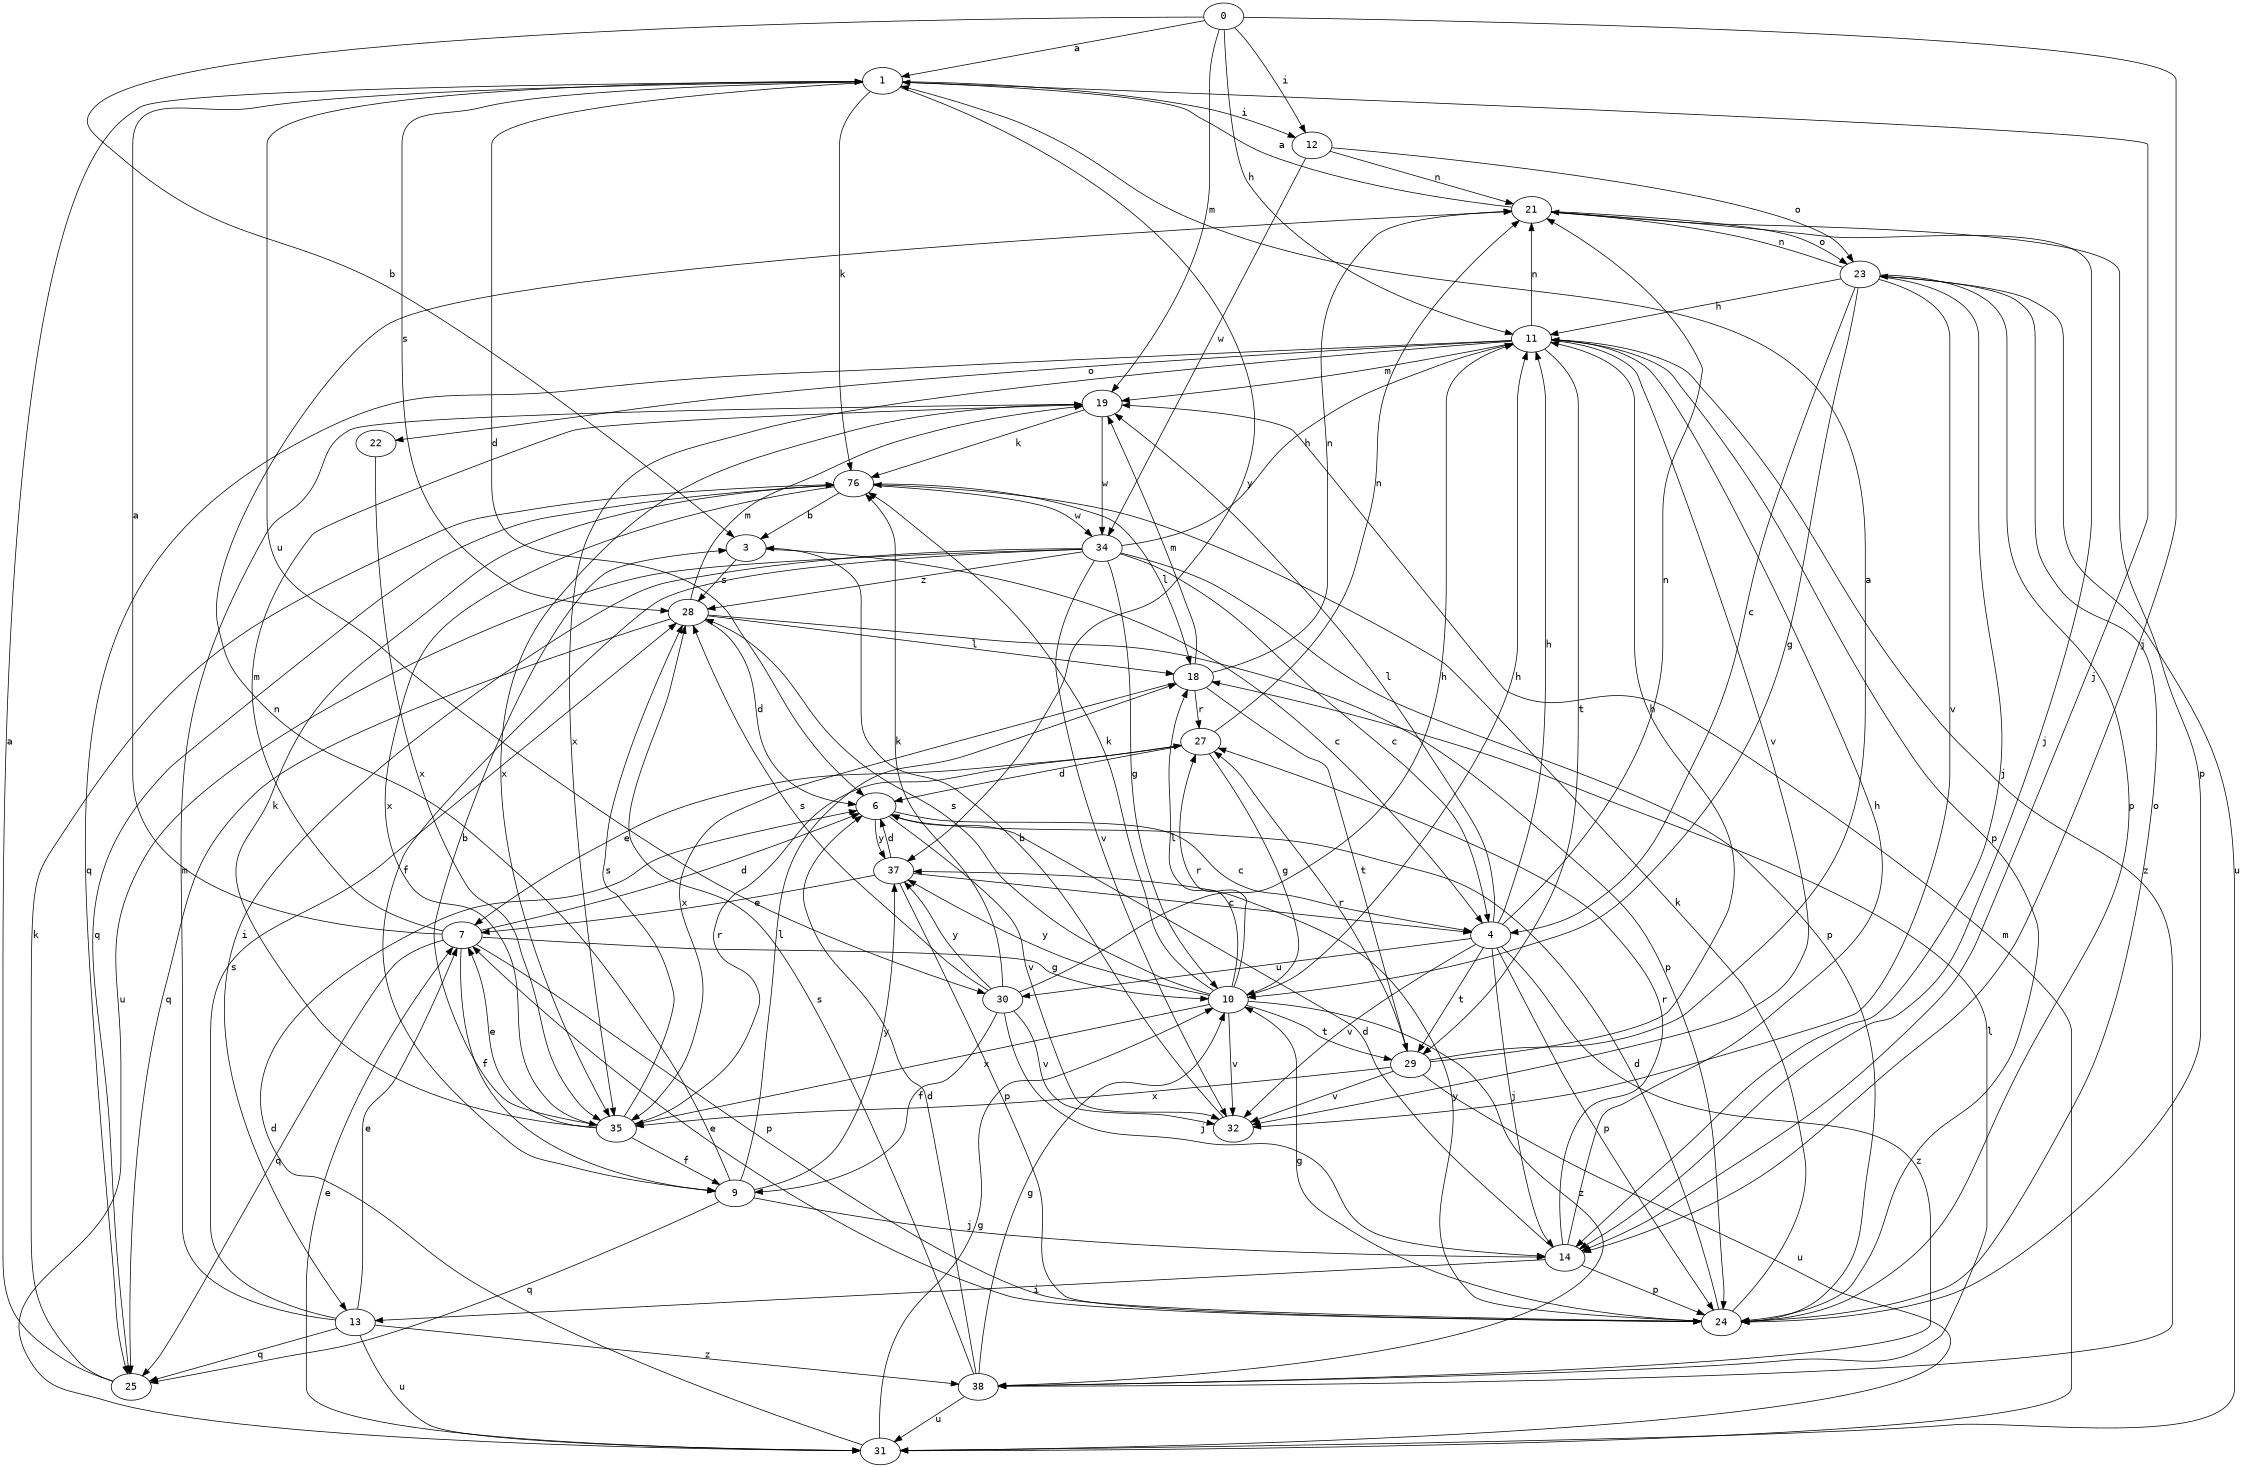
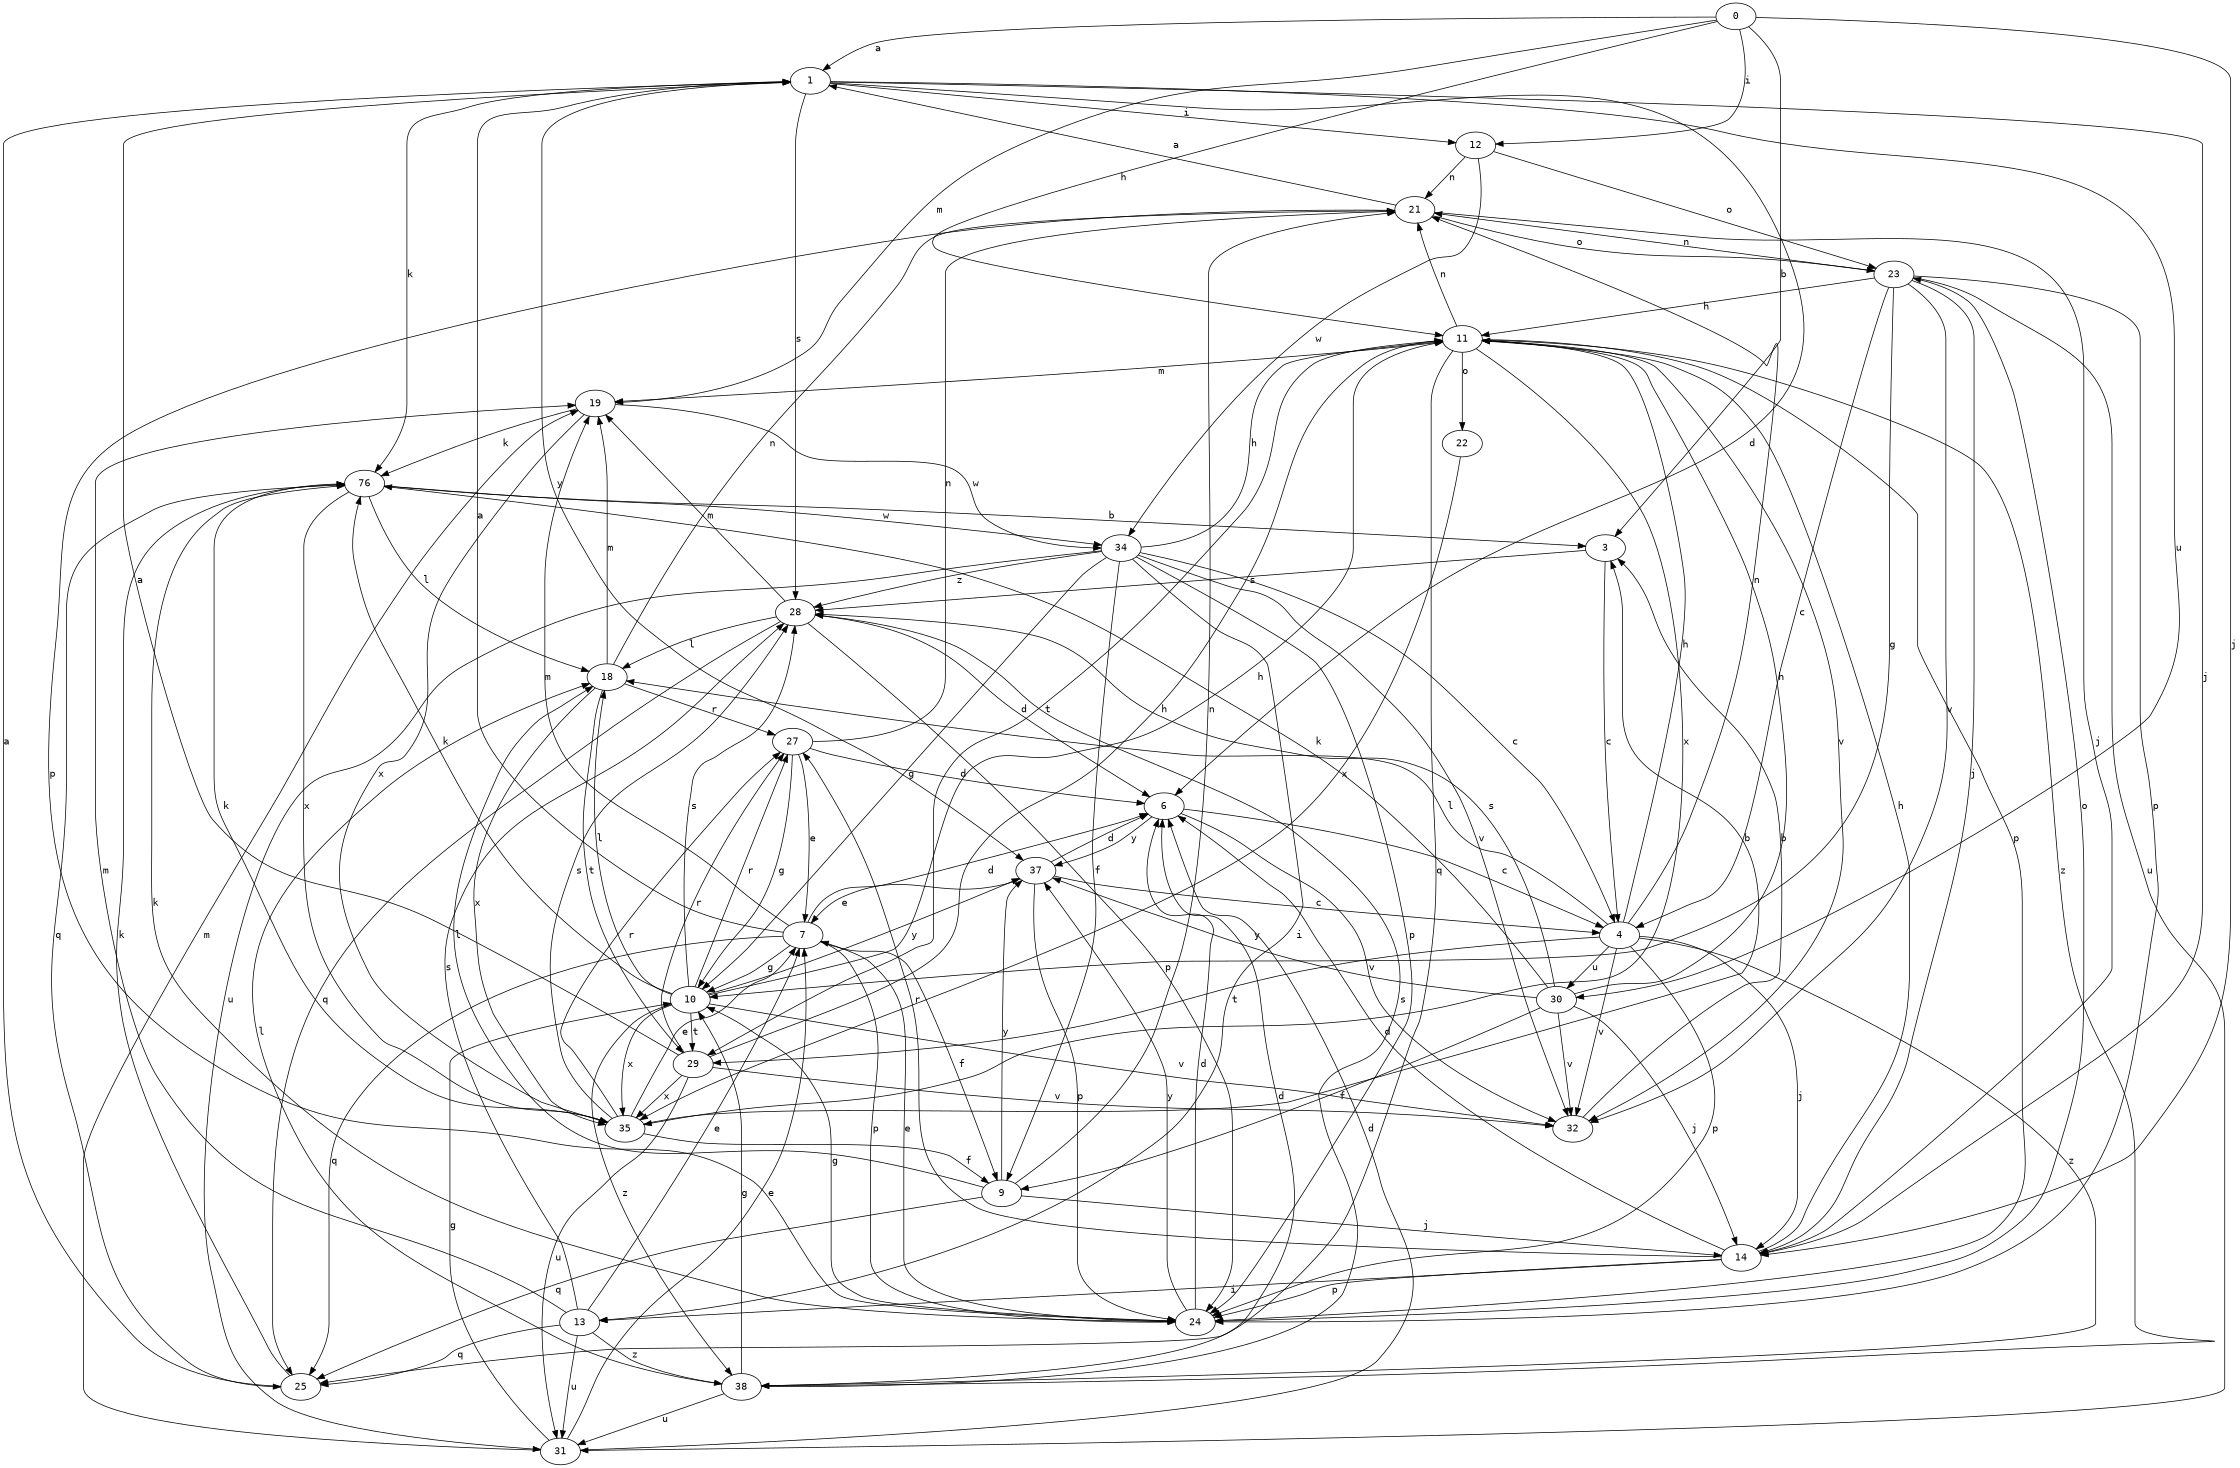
edge "4" -> "19": now "4" -> "18"
